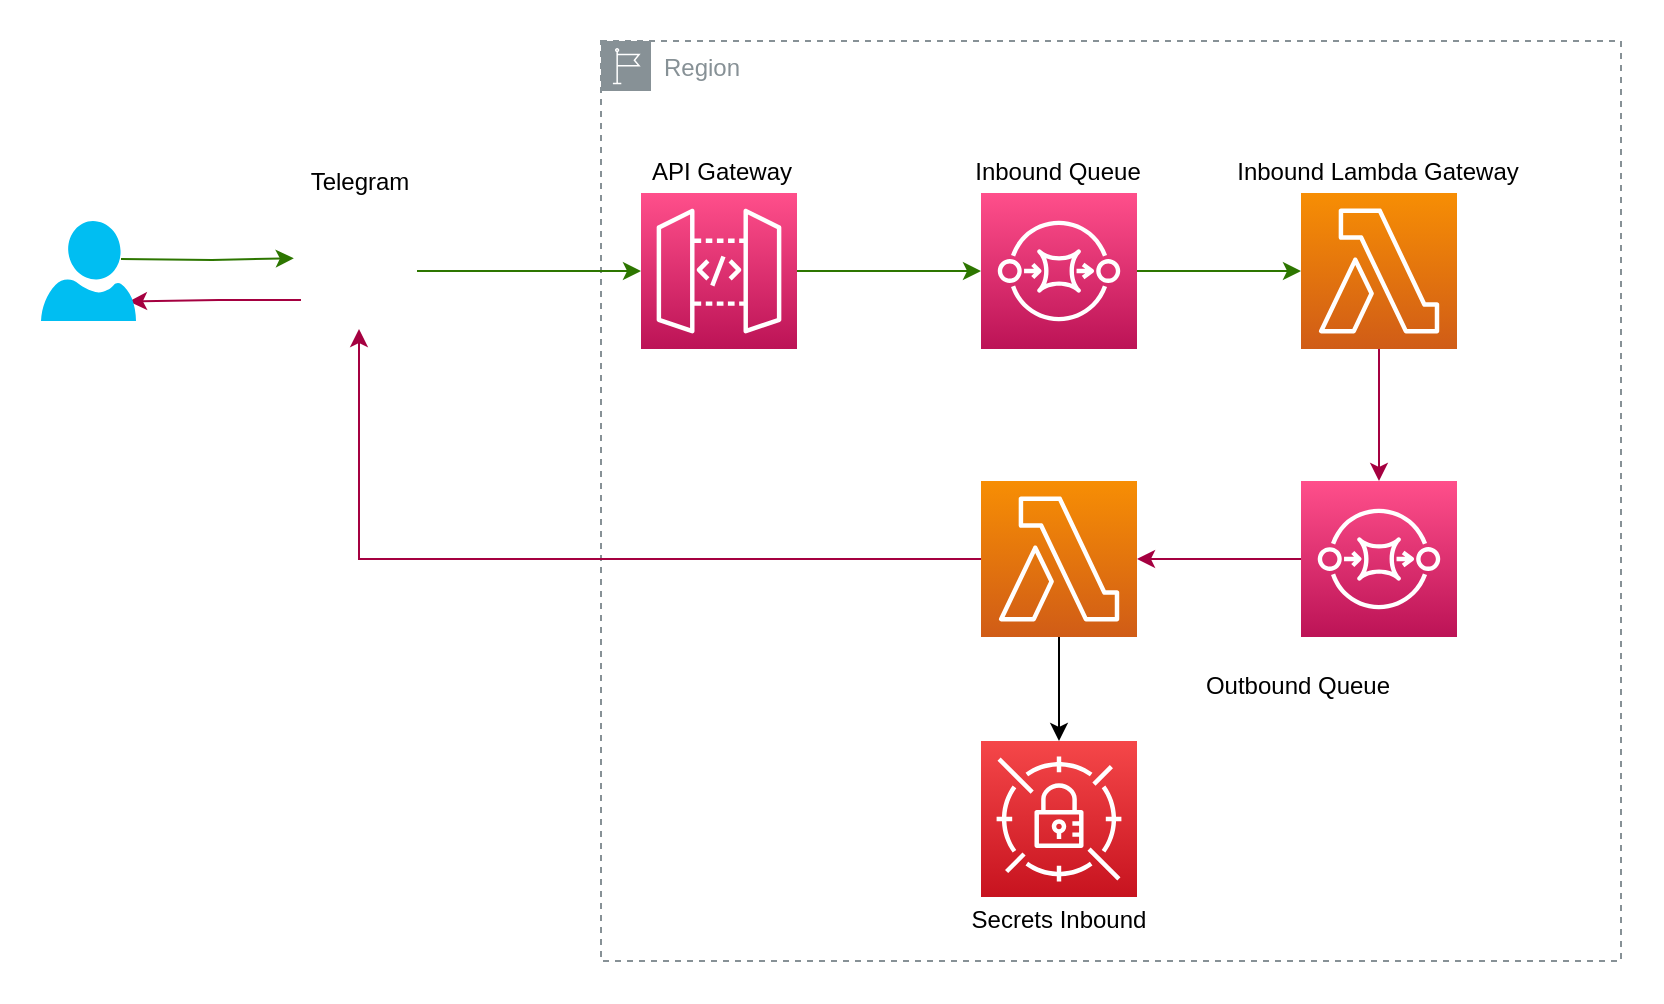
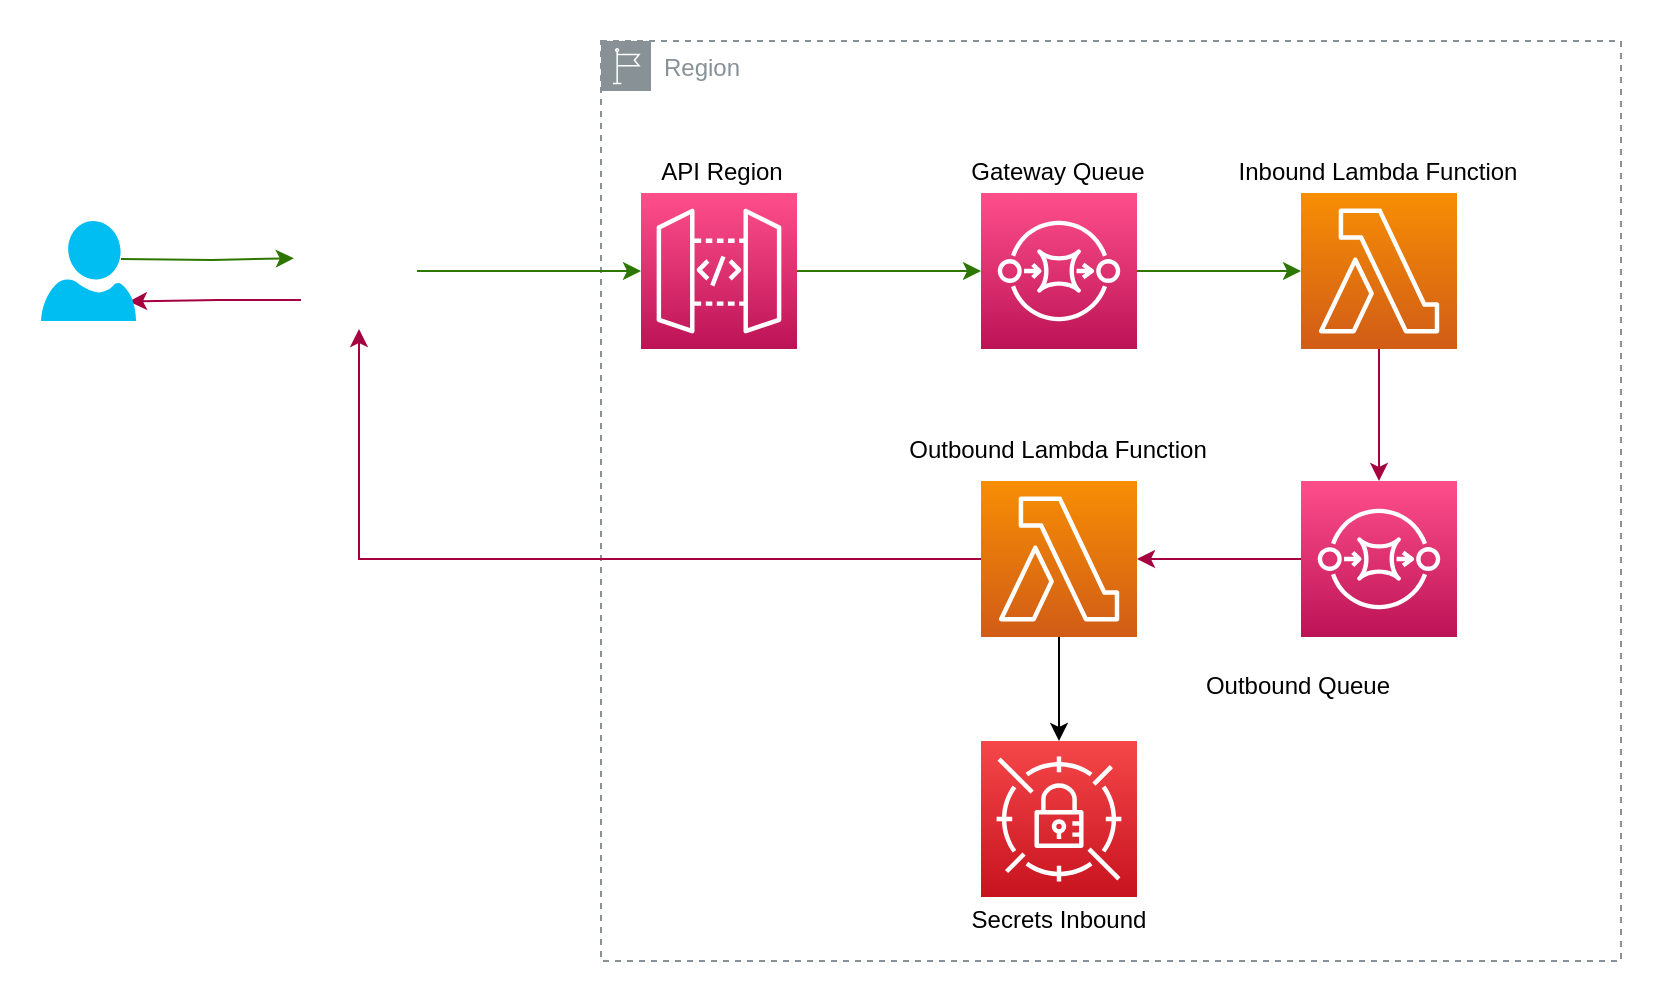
node "API Gateway": label "API Gateway" -> "API Region"
node "Inbound Queue": label "Inbound Queue" -> "Gateway Queue"
node "Inbound Lambda Gateway": label "Inbound Lambda Gateway" -> "Inbound Lambda Function"
node "Telegram": removed
node "Outbound Lambda Function": added
